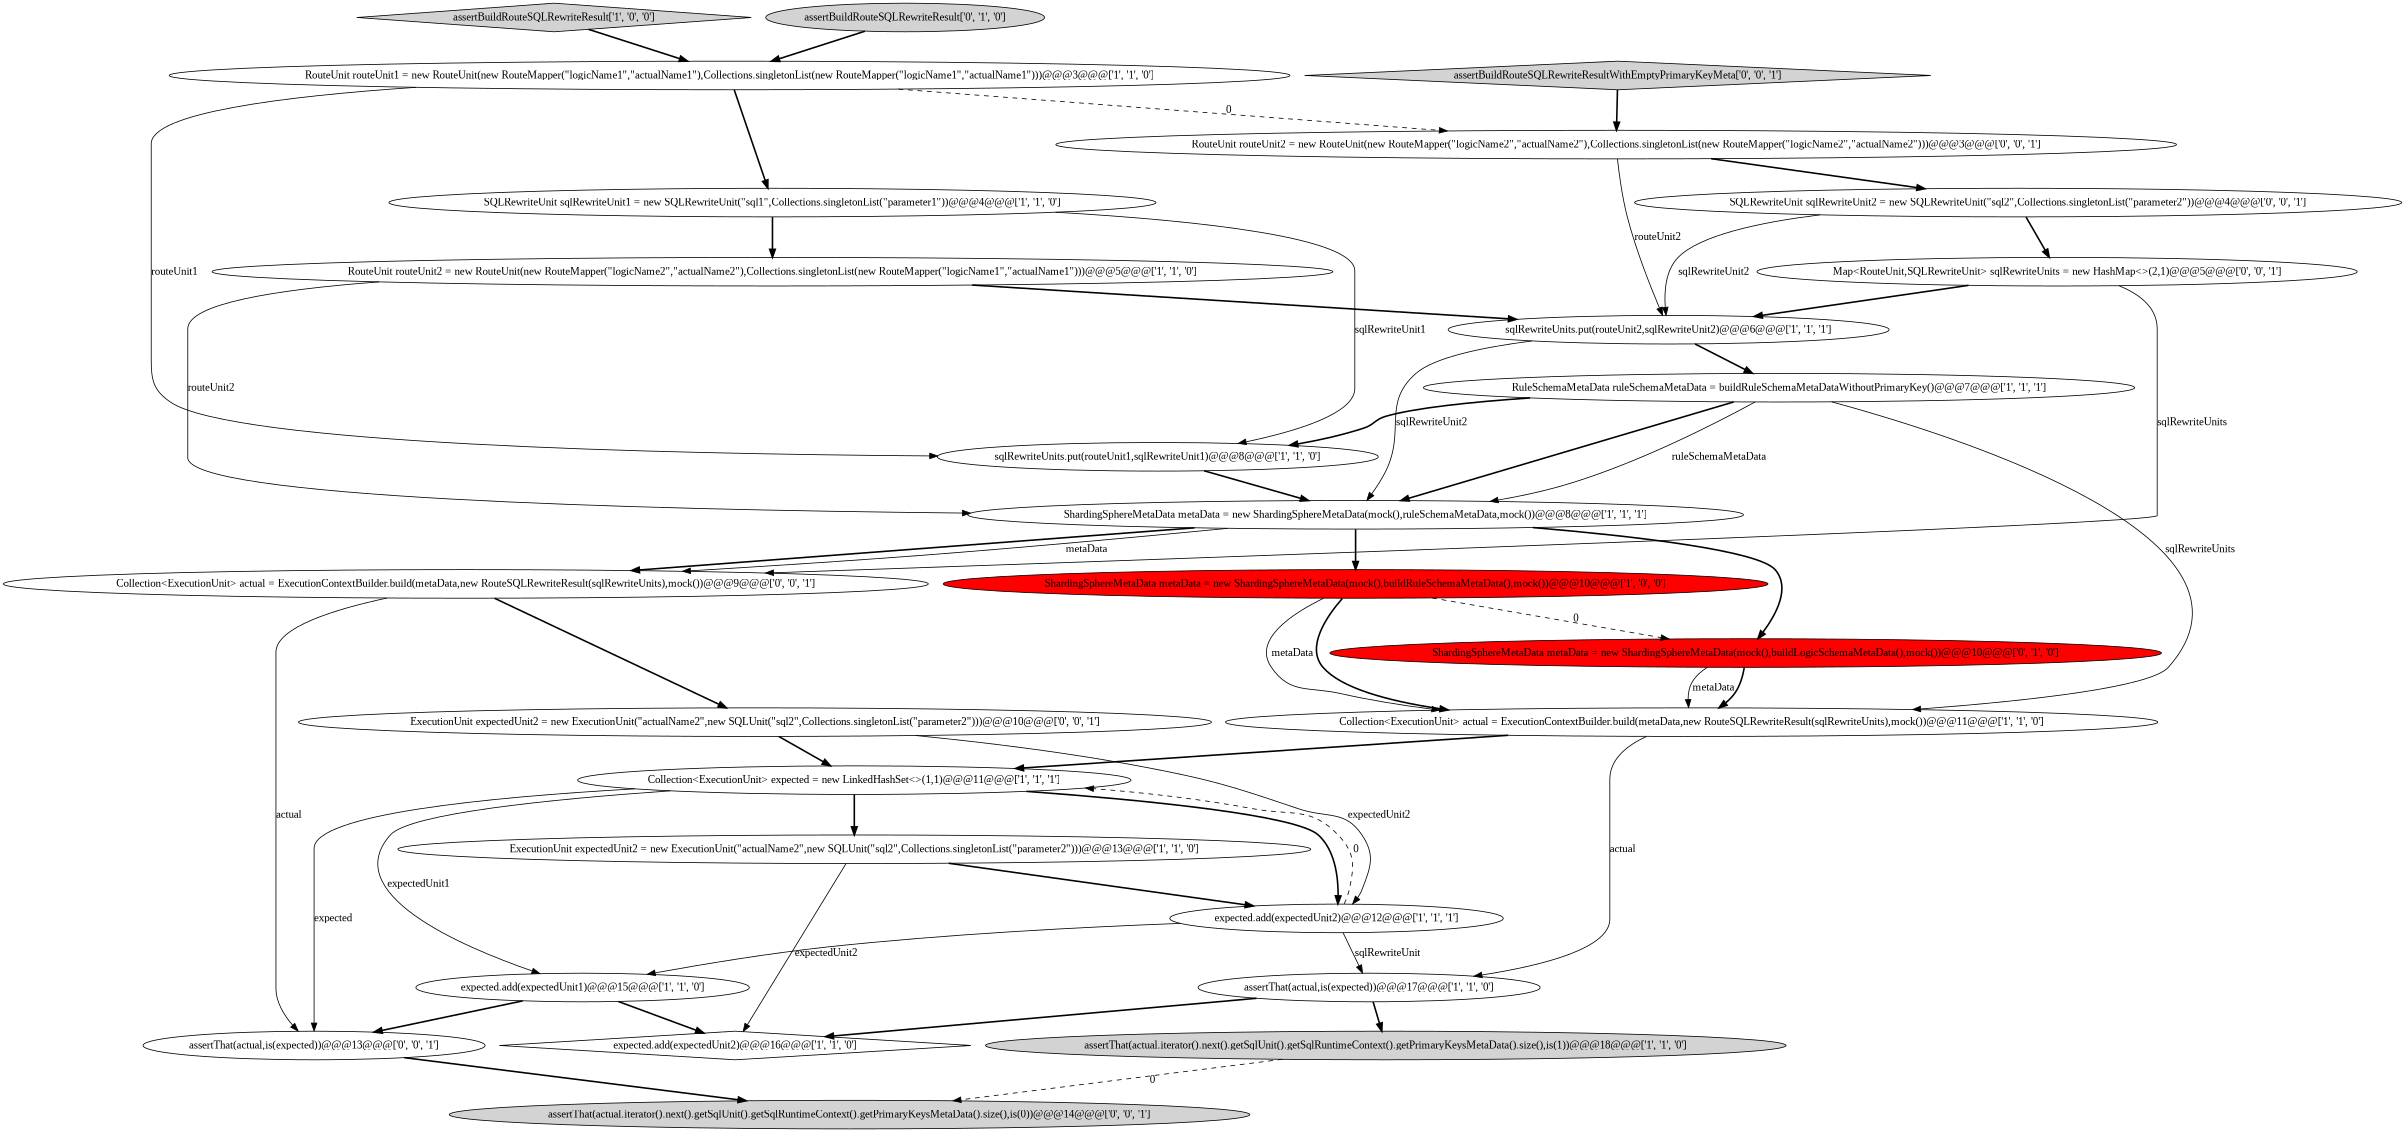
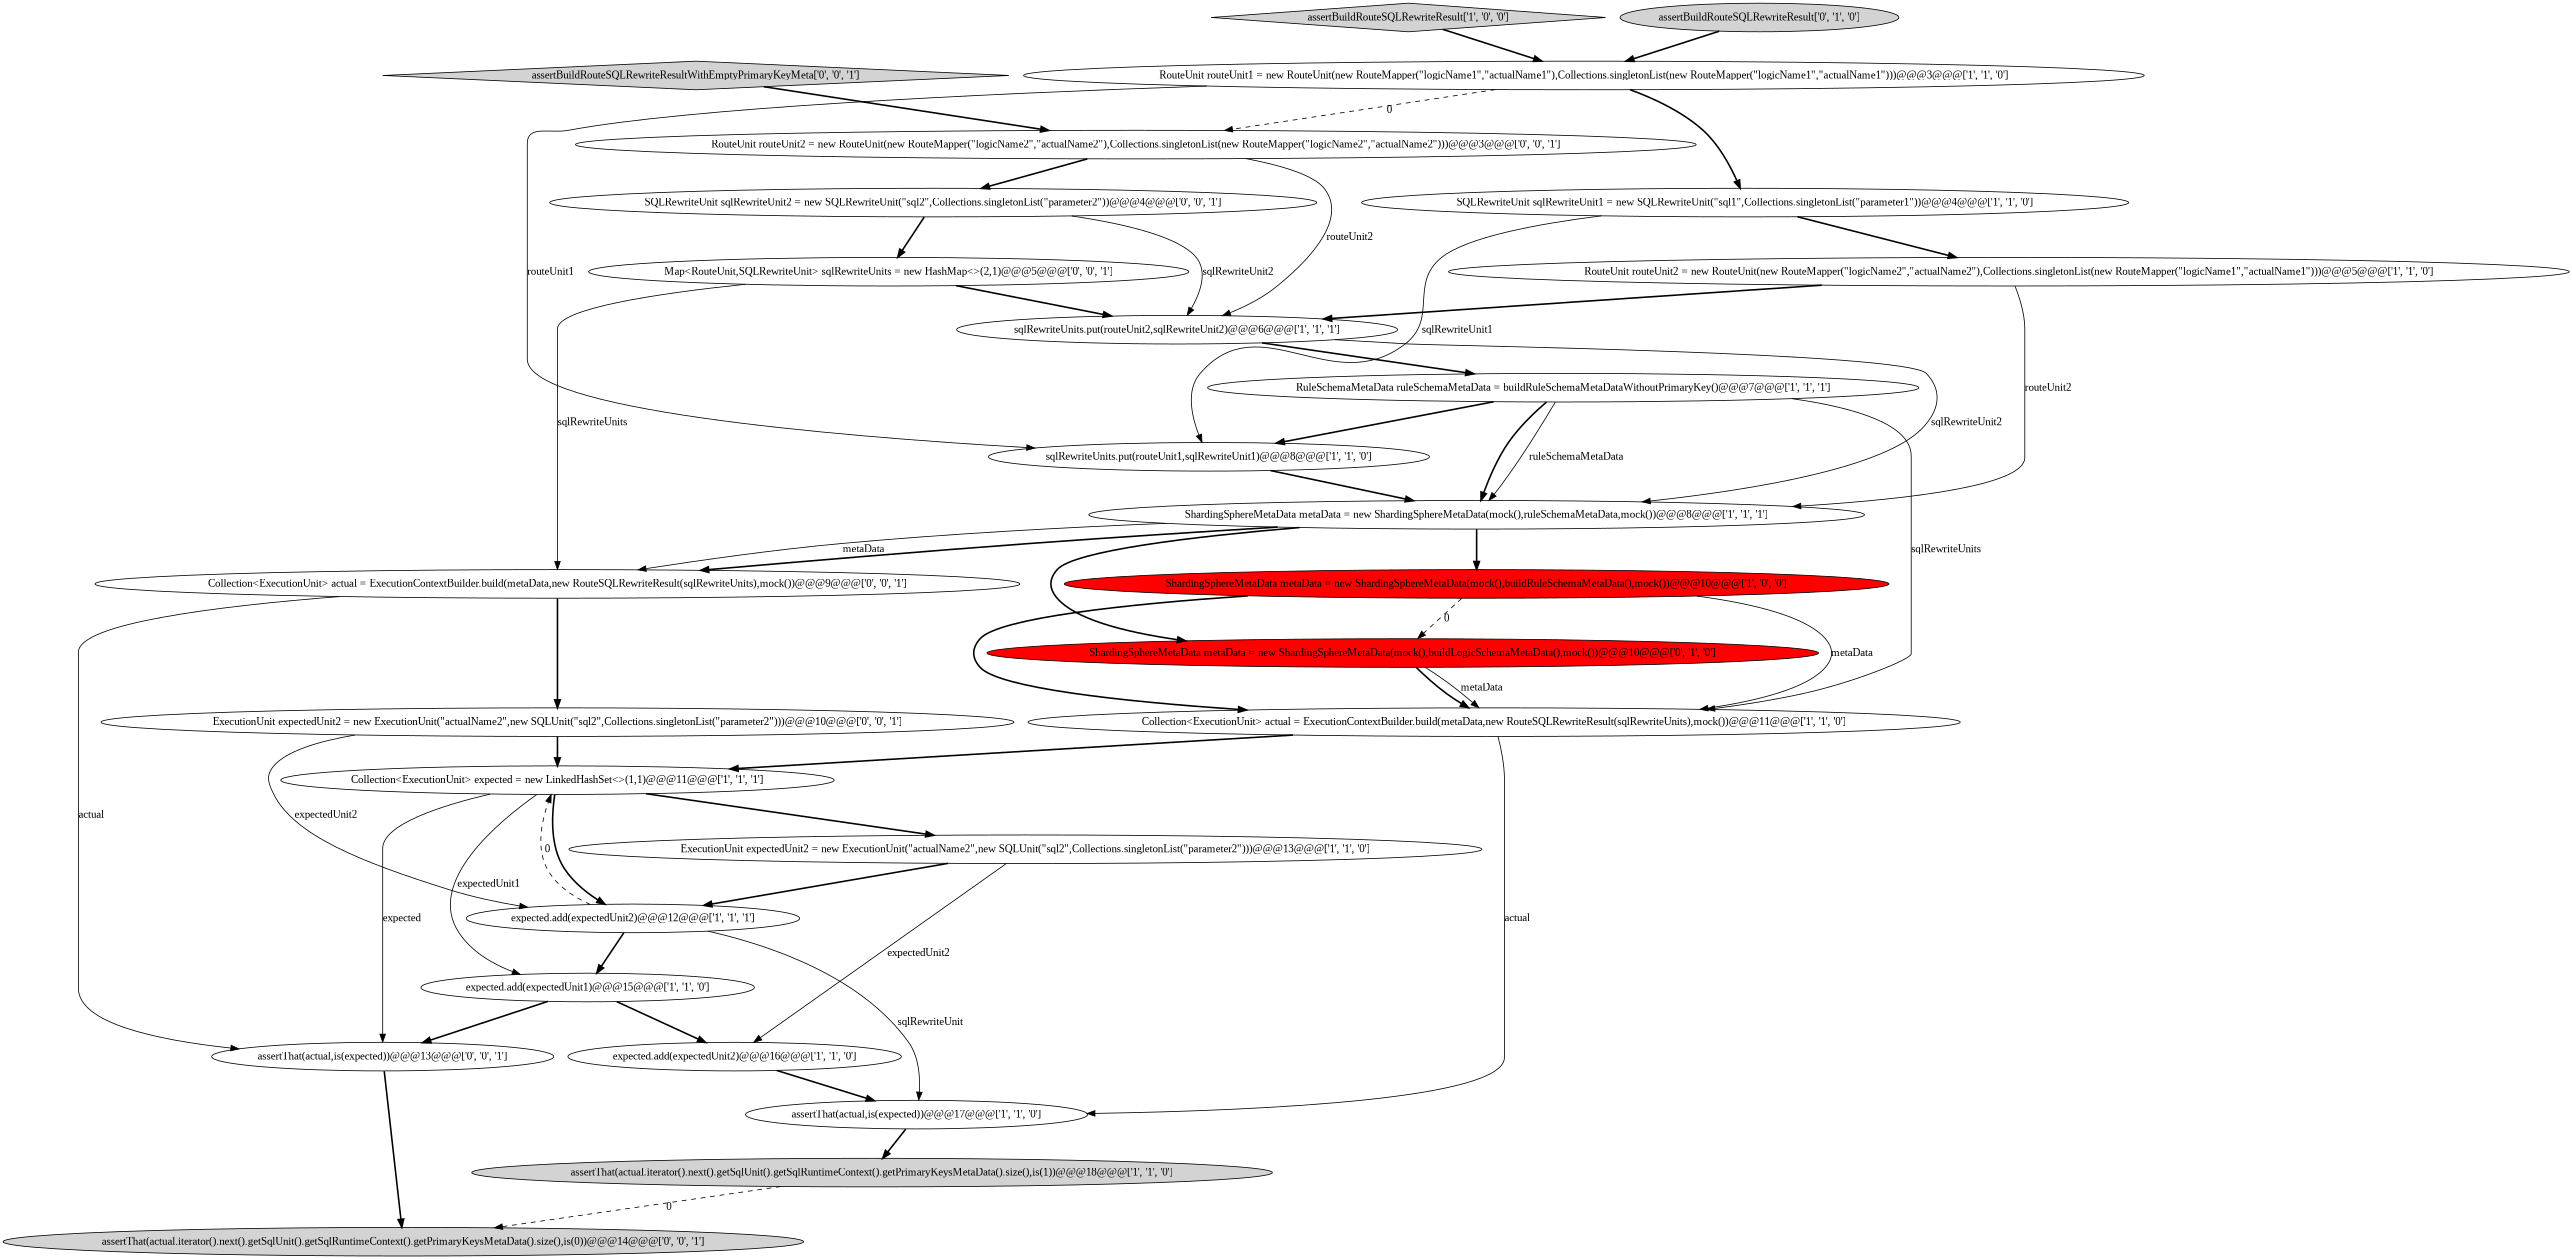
edge "expected.add(expectedUnit2)@@@12@@@['1', '1', '1']" -> "expected.add(expectedUnit1)@@@15@@@['1', '1', '0']": style solid -> bold
edge "assertThat(actual,is(expected))@@@17@@@['1', '1', '0']" -> "expected.add(expectedUnit2)@@@16@@@['1', '1', '0']": reversed
node "expected.add(expectedUnit2)@@@16@@@['1', '1', '0']": shape diamond -> ellipse
